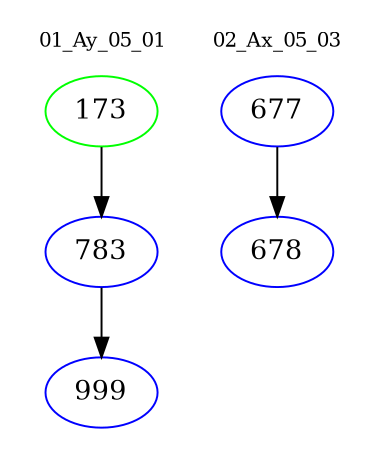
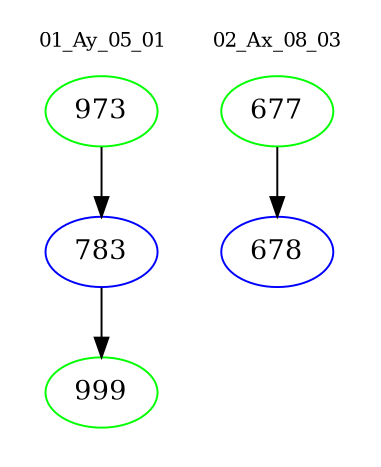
cluster "02_Ax_05_03": label "02_Ax_05_03" -> "02_Ax_08_03"
node "173": label "173" -> "973"
node "677": color blue -> green
node "999": color blue -> green
